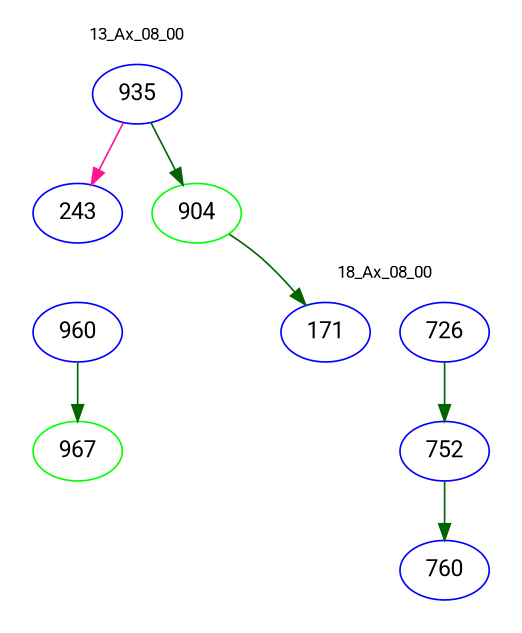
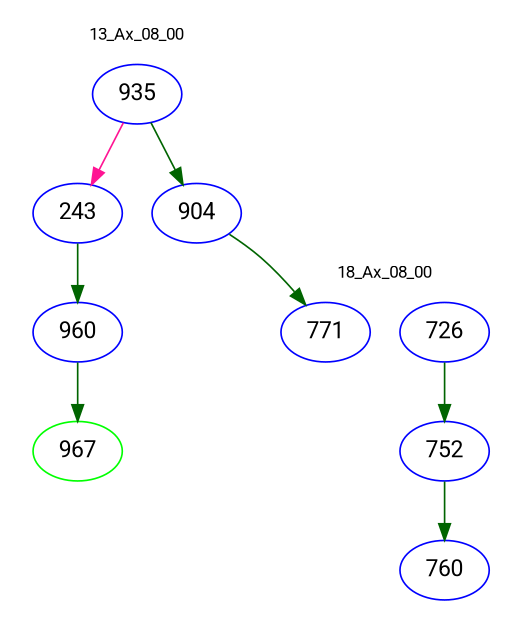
node "904": color green -> blue
edge "243" -> "960": added
node "171": label "171" -> "771"
